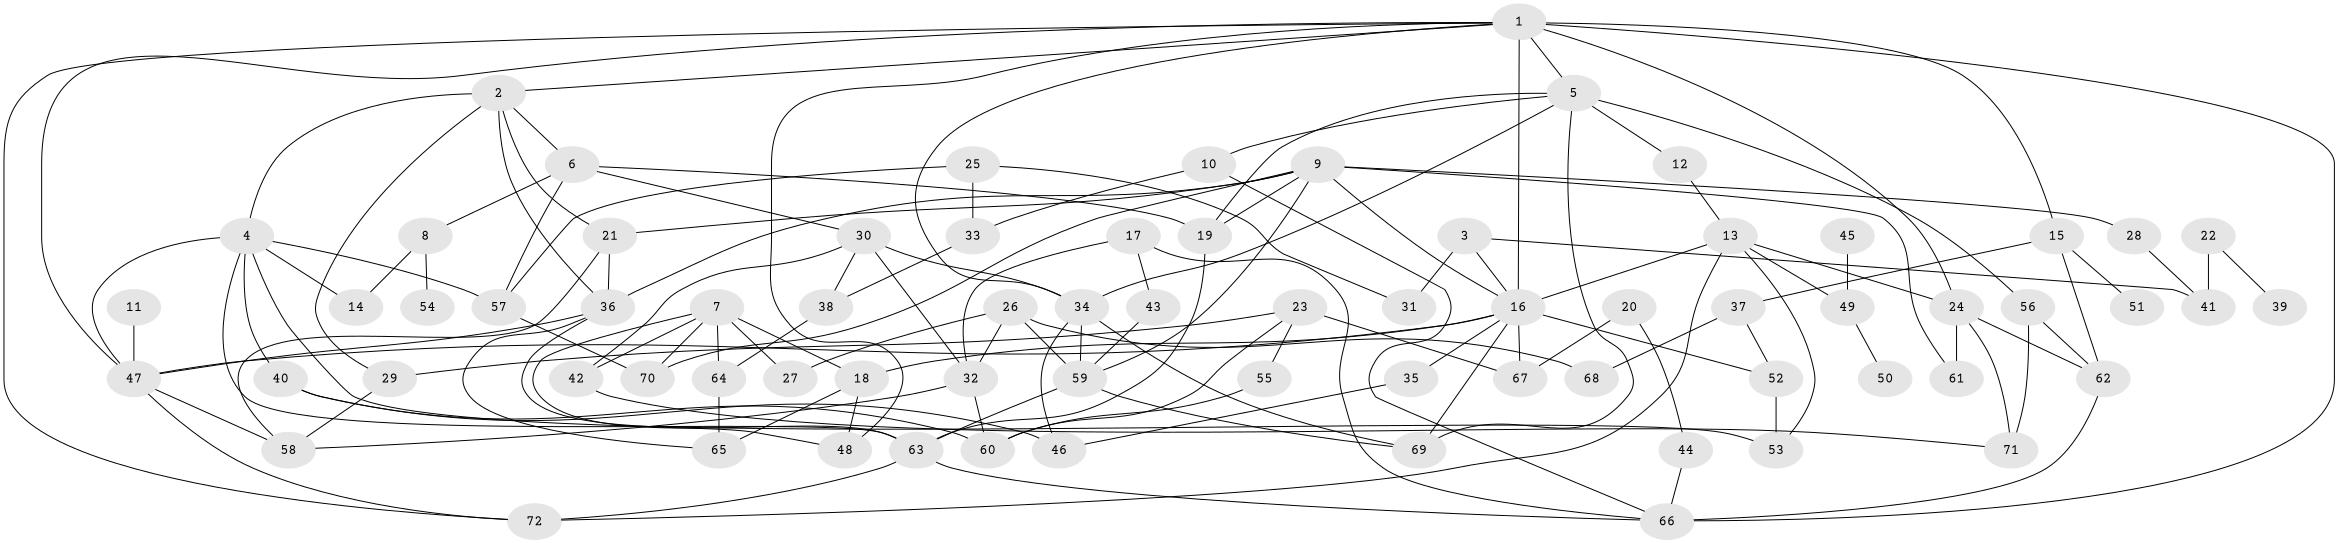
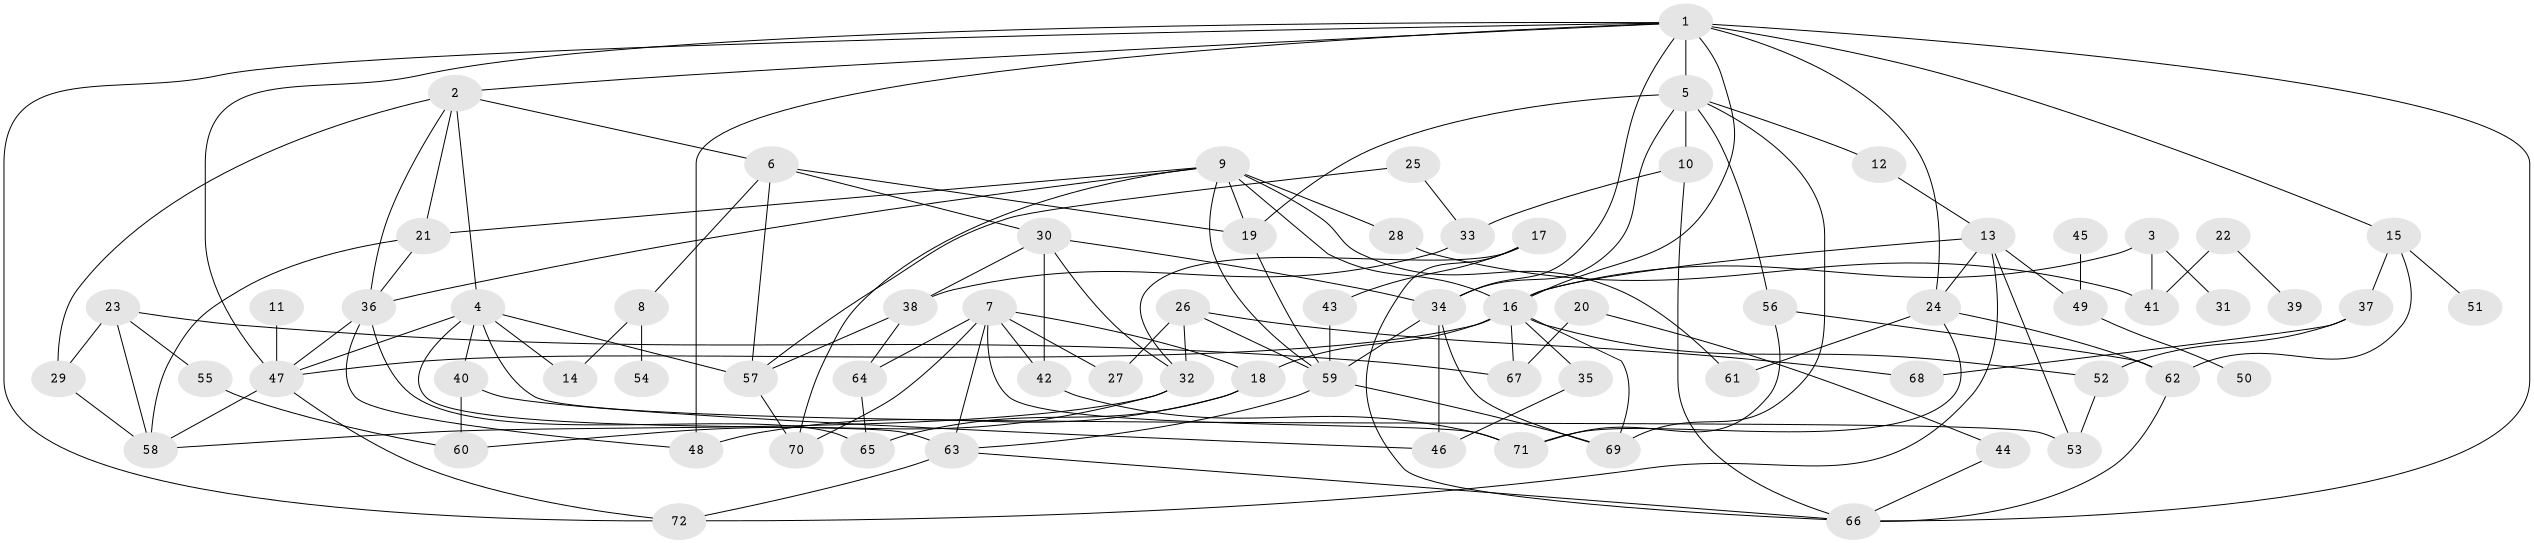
edge "25" -- "31": removed
edge "38" -- "57": added
edge "23" -- "60": now "23" -- "58"
edge "19" -- "63": now "19" -- "59"
edge "7" -- "71": added
